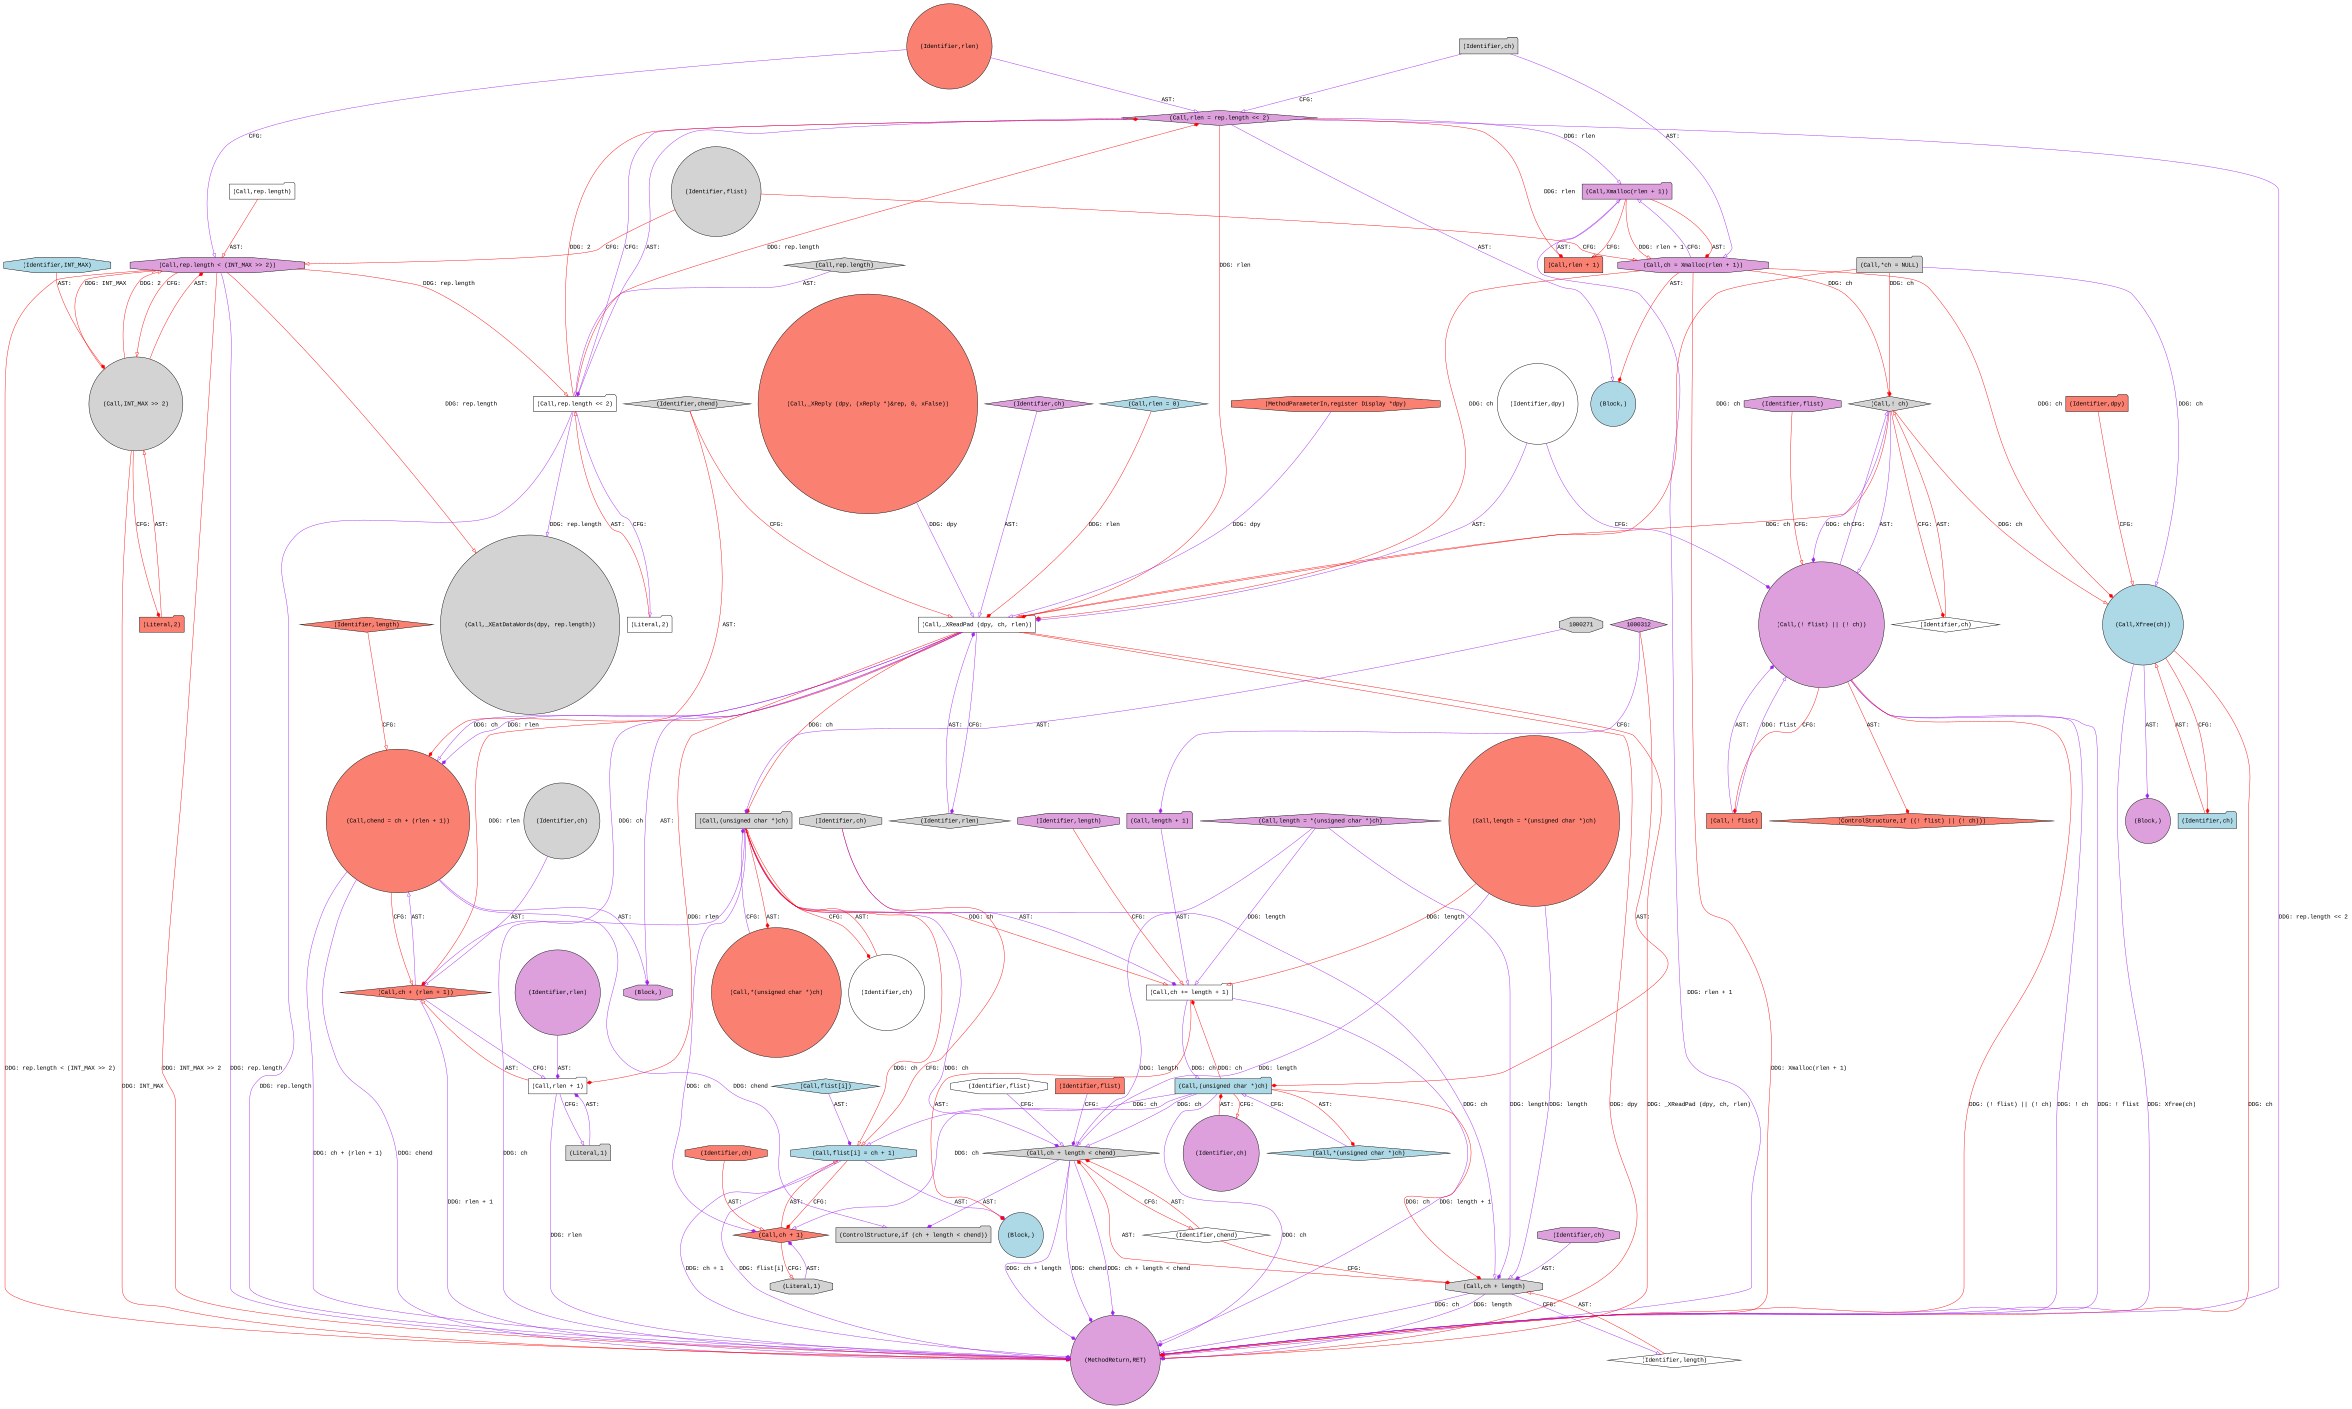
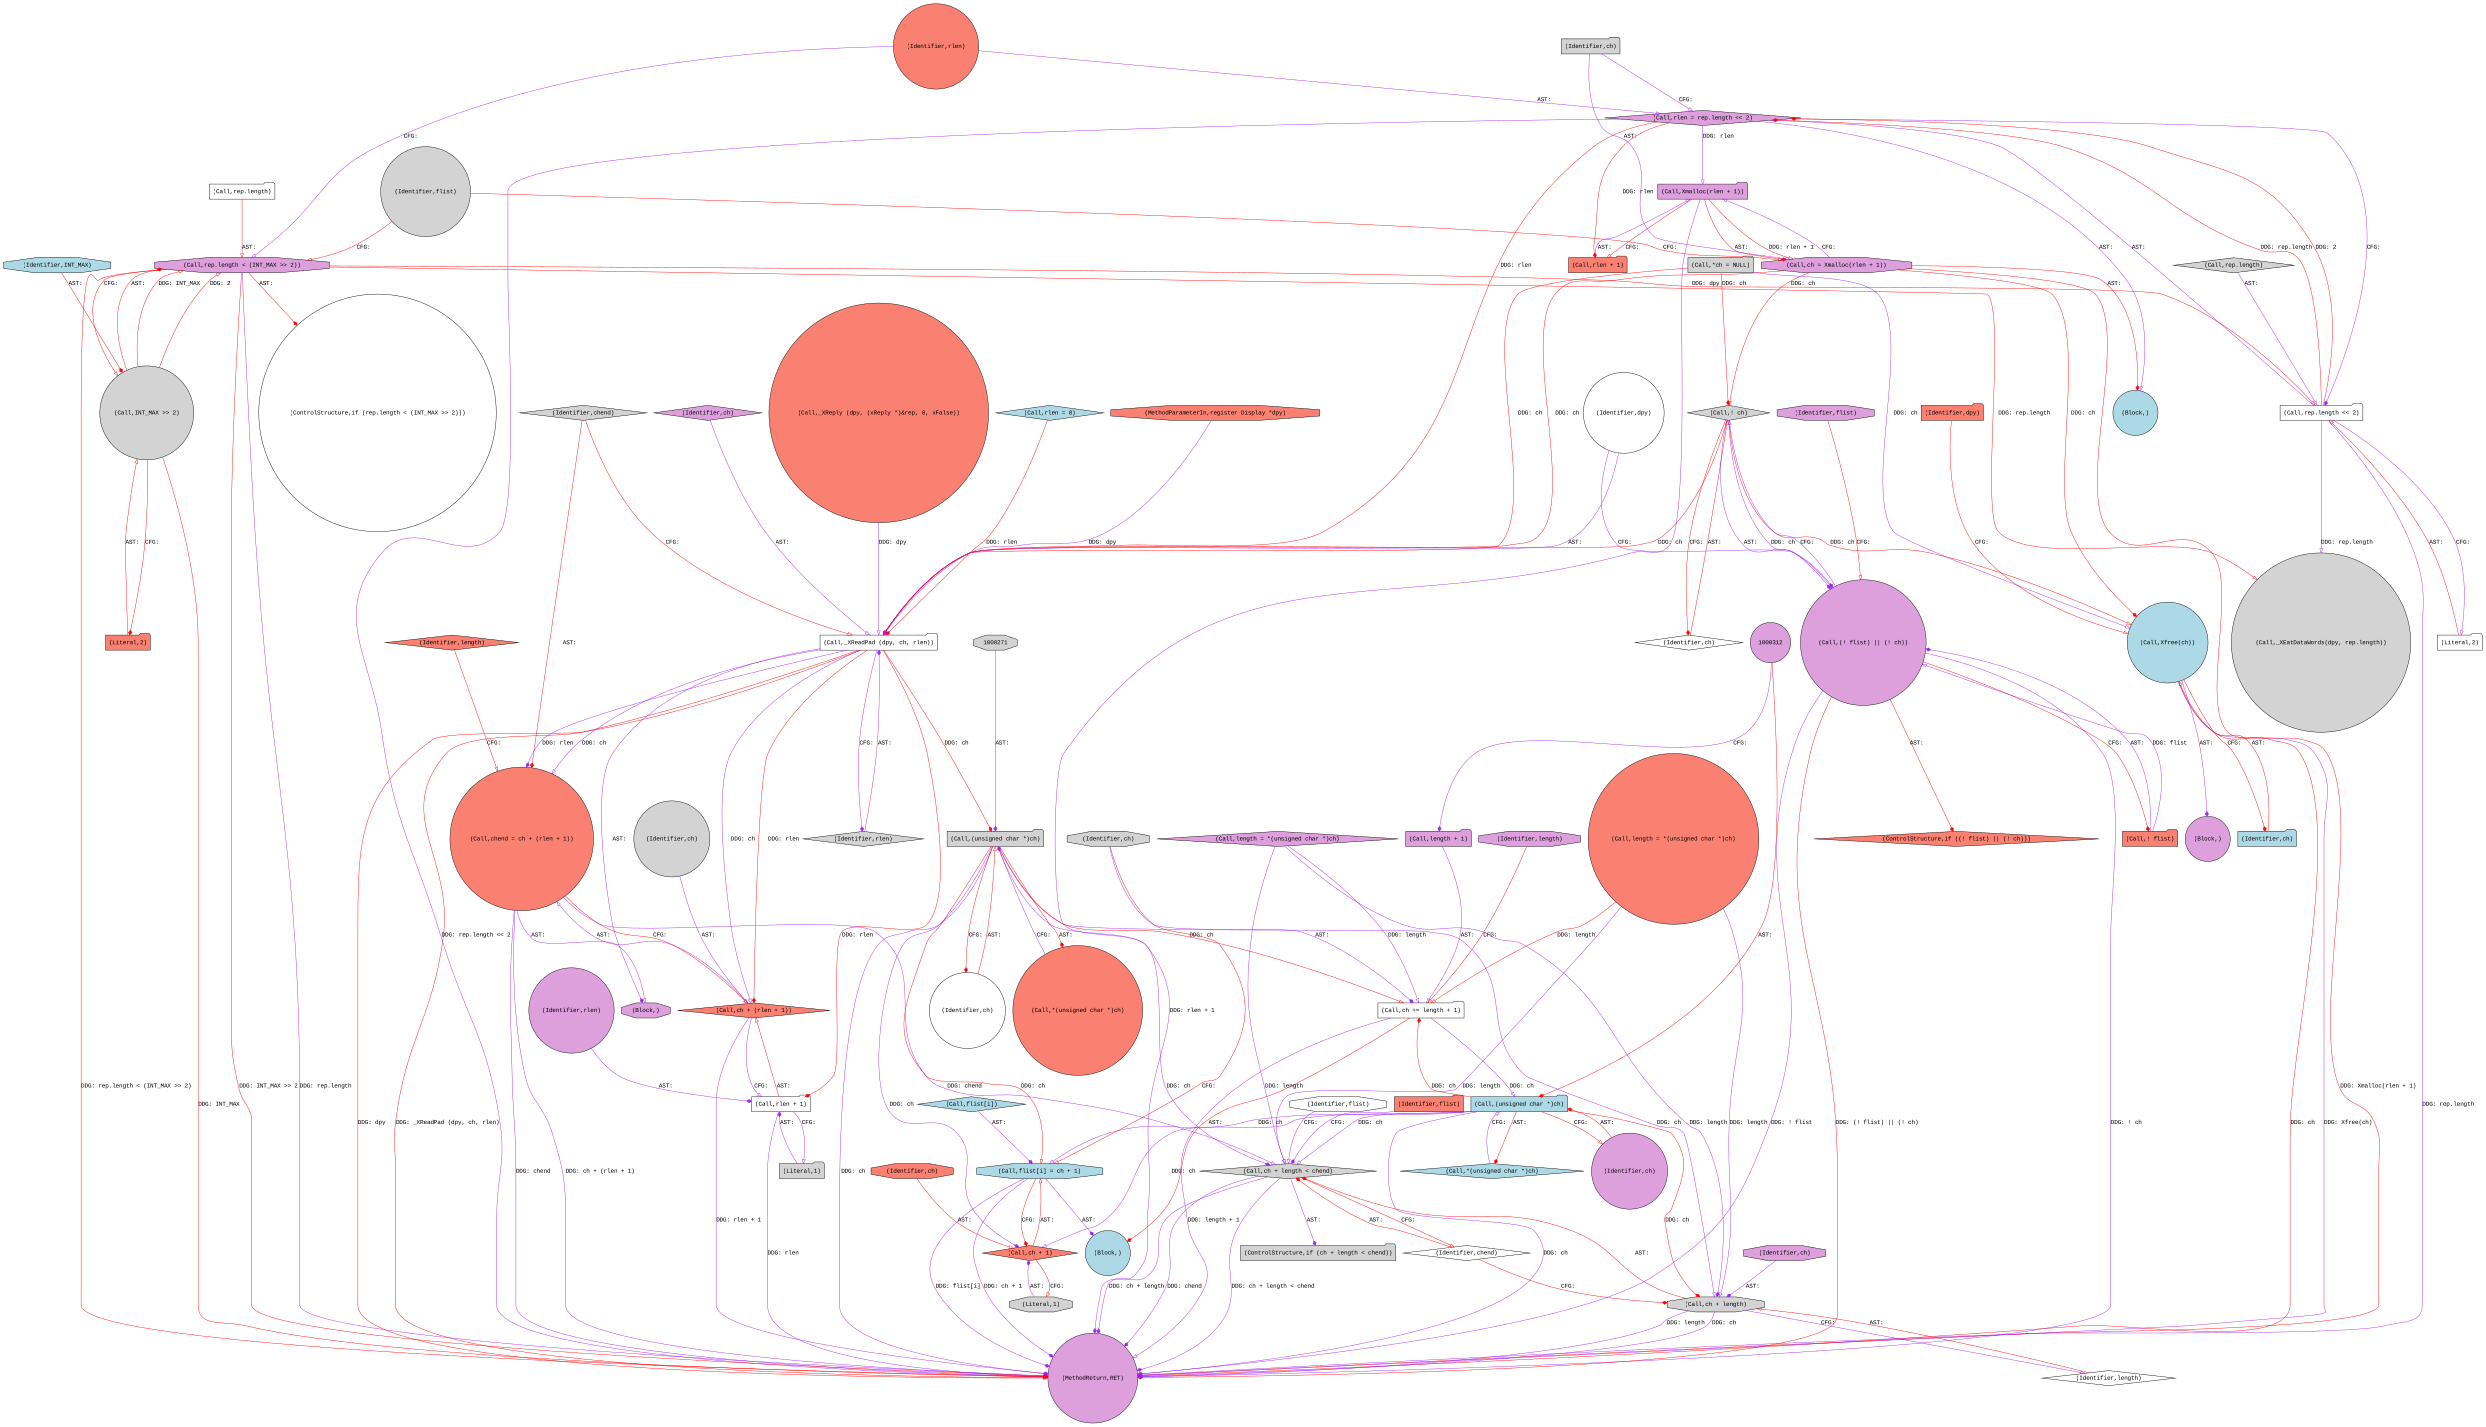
edge "(Call,rep.length < (INT_MAX >> 2))" -> "(Call,rep.length << 2)": label "DDG: rep.length" -> "DDG: dpy"
node "(ControlStructure,if (rep.length < (INT_MAX >> 2)))": added
node "1000312": shape diamond -> circle
edge "(Call,chend = ch + (rlen + 1))" -> "(ControlStructure,if (ch + length < chend))": now "(Call,chend = ch + (rlen + 1))" -> "(Call,ch + length < chend)"
